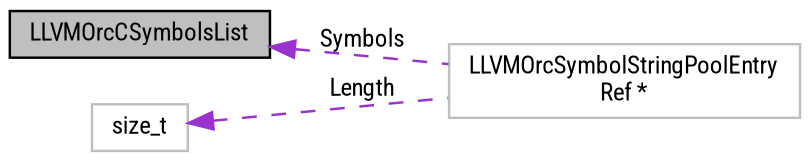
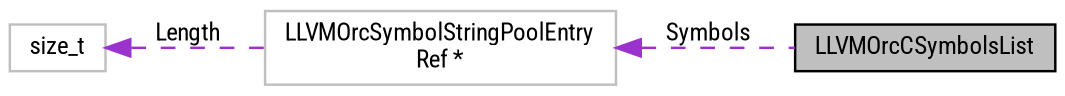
edge "LLVMOrcSymbolStringPoolEntry Ref *" -> "LLVMOrcCSymbolsList": reversed
